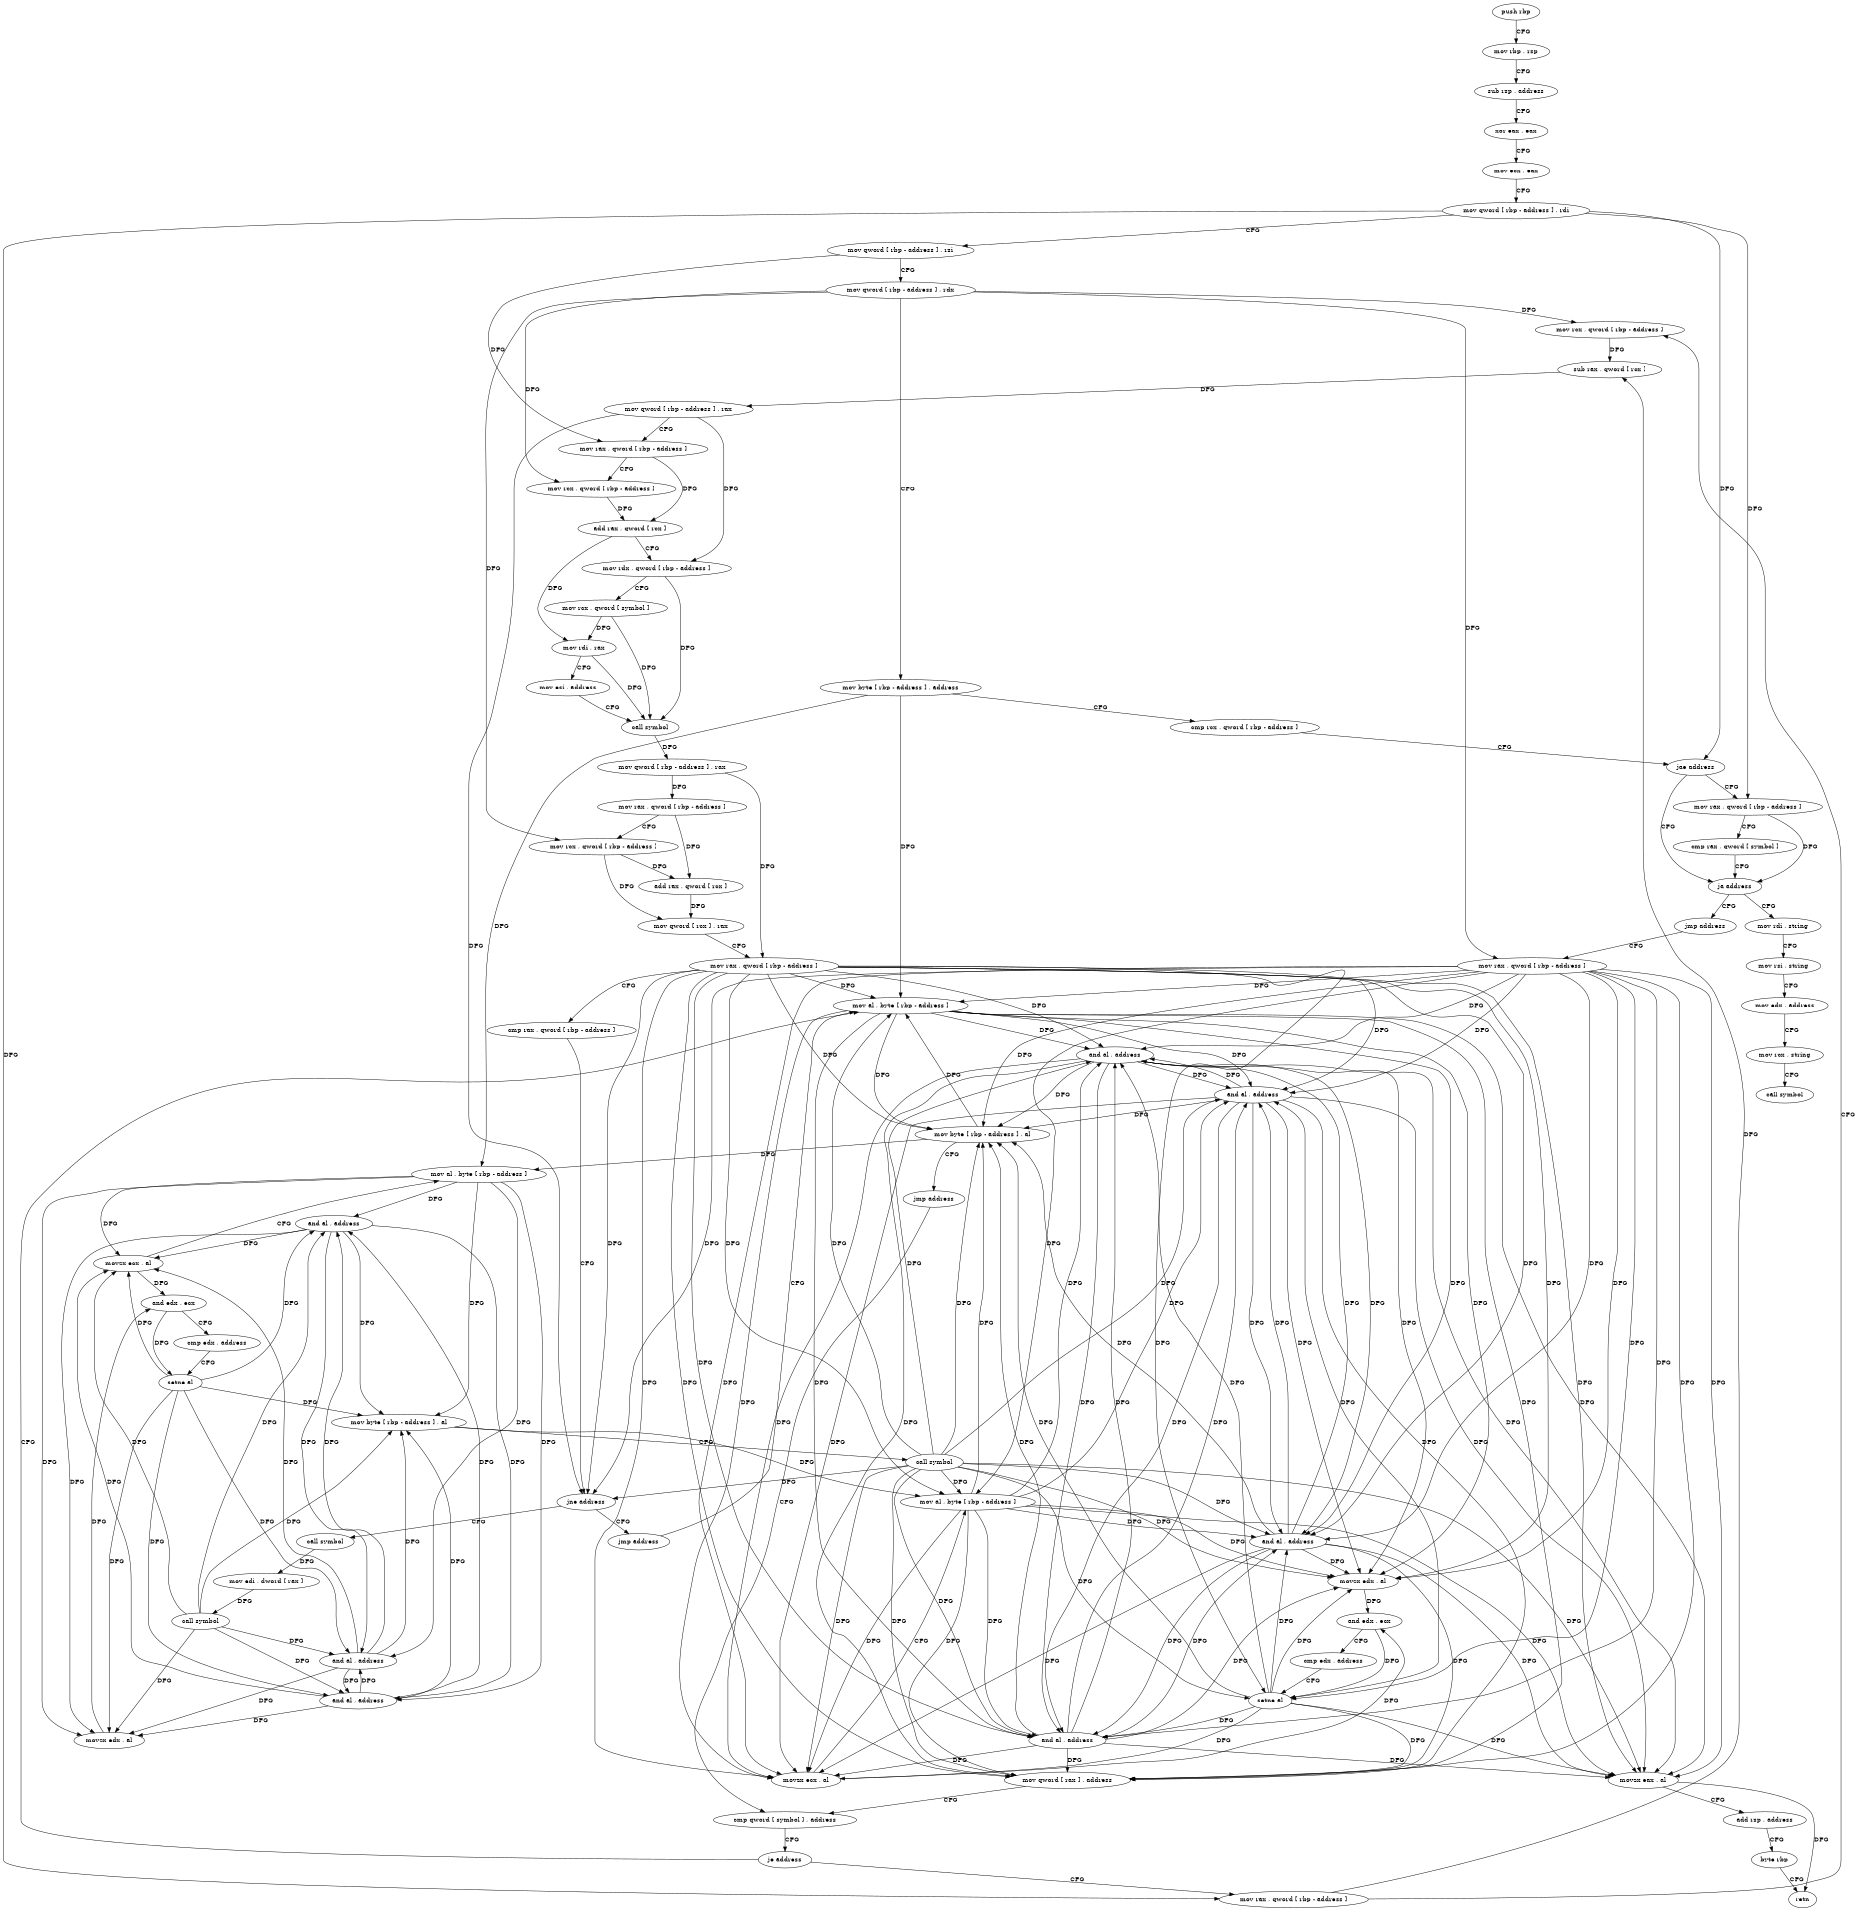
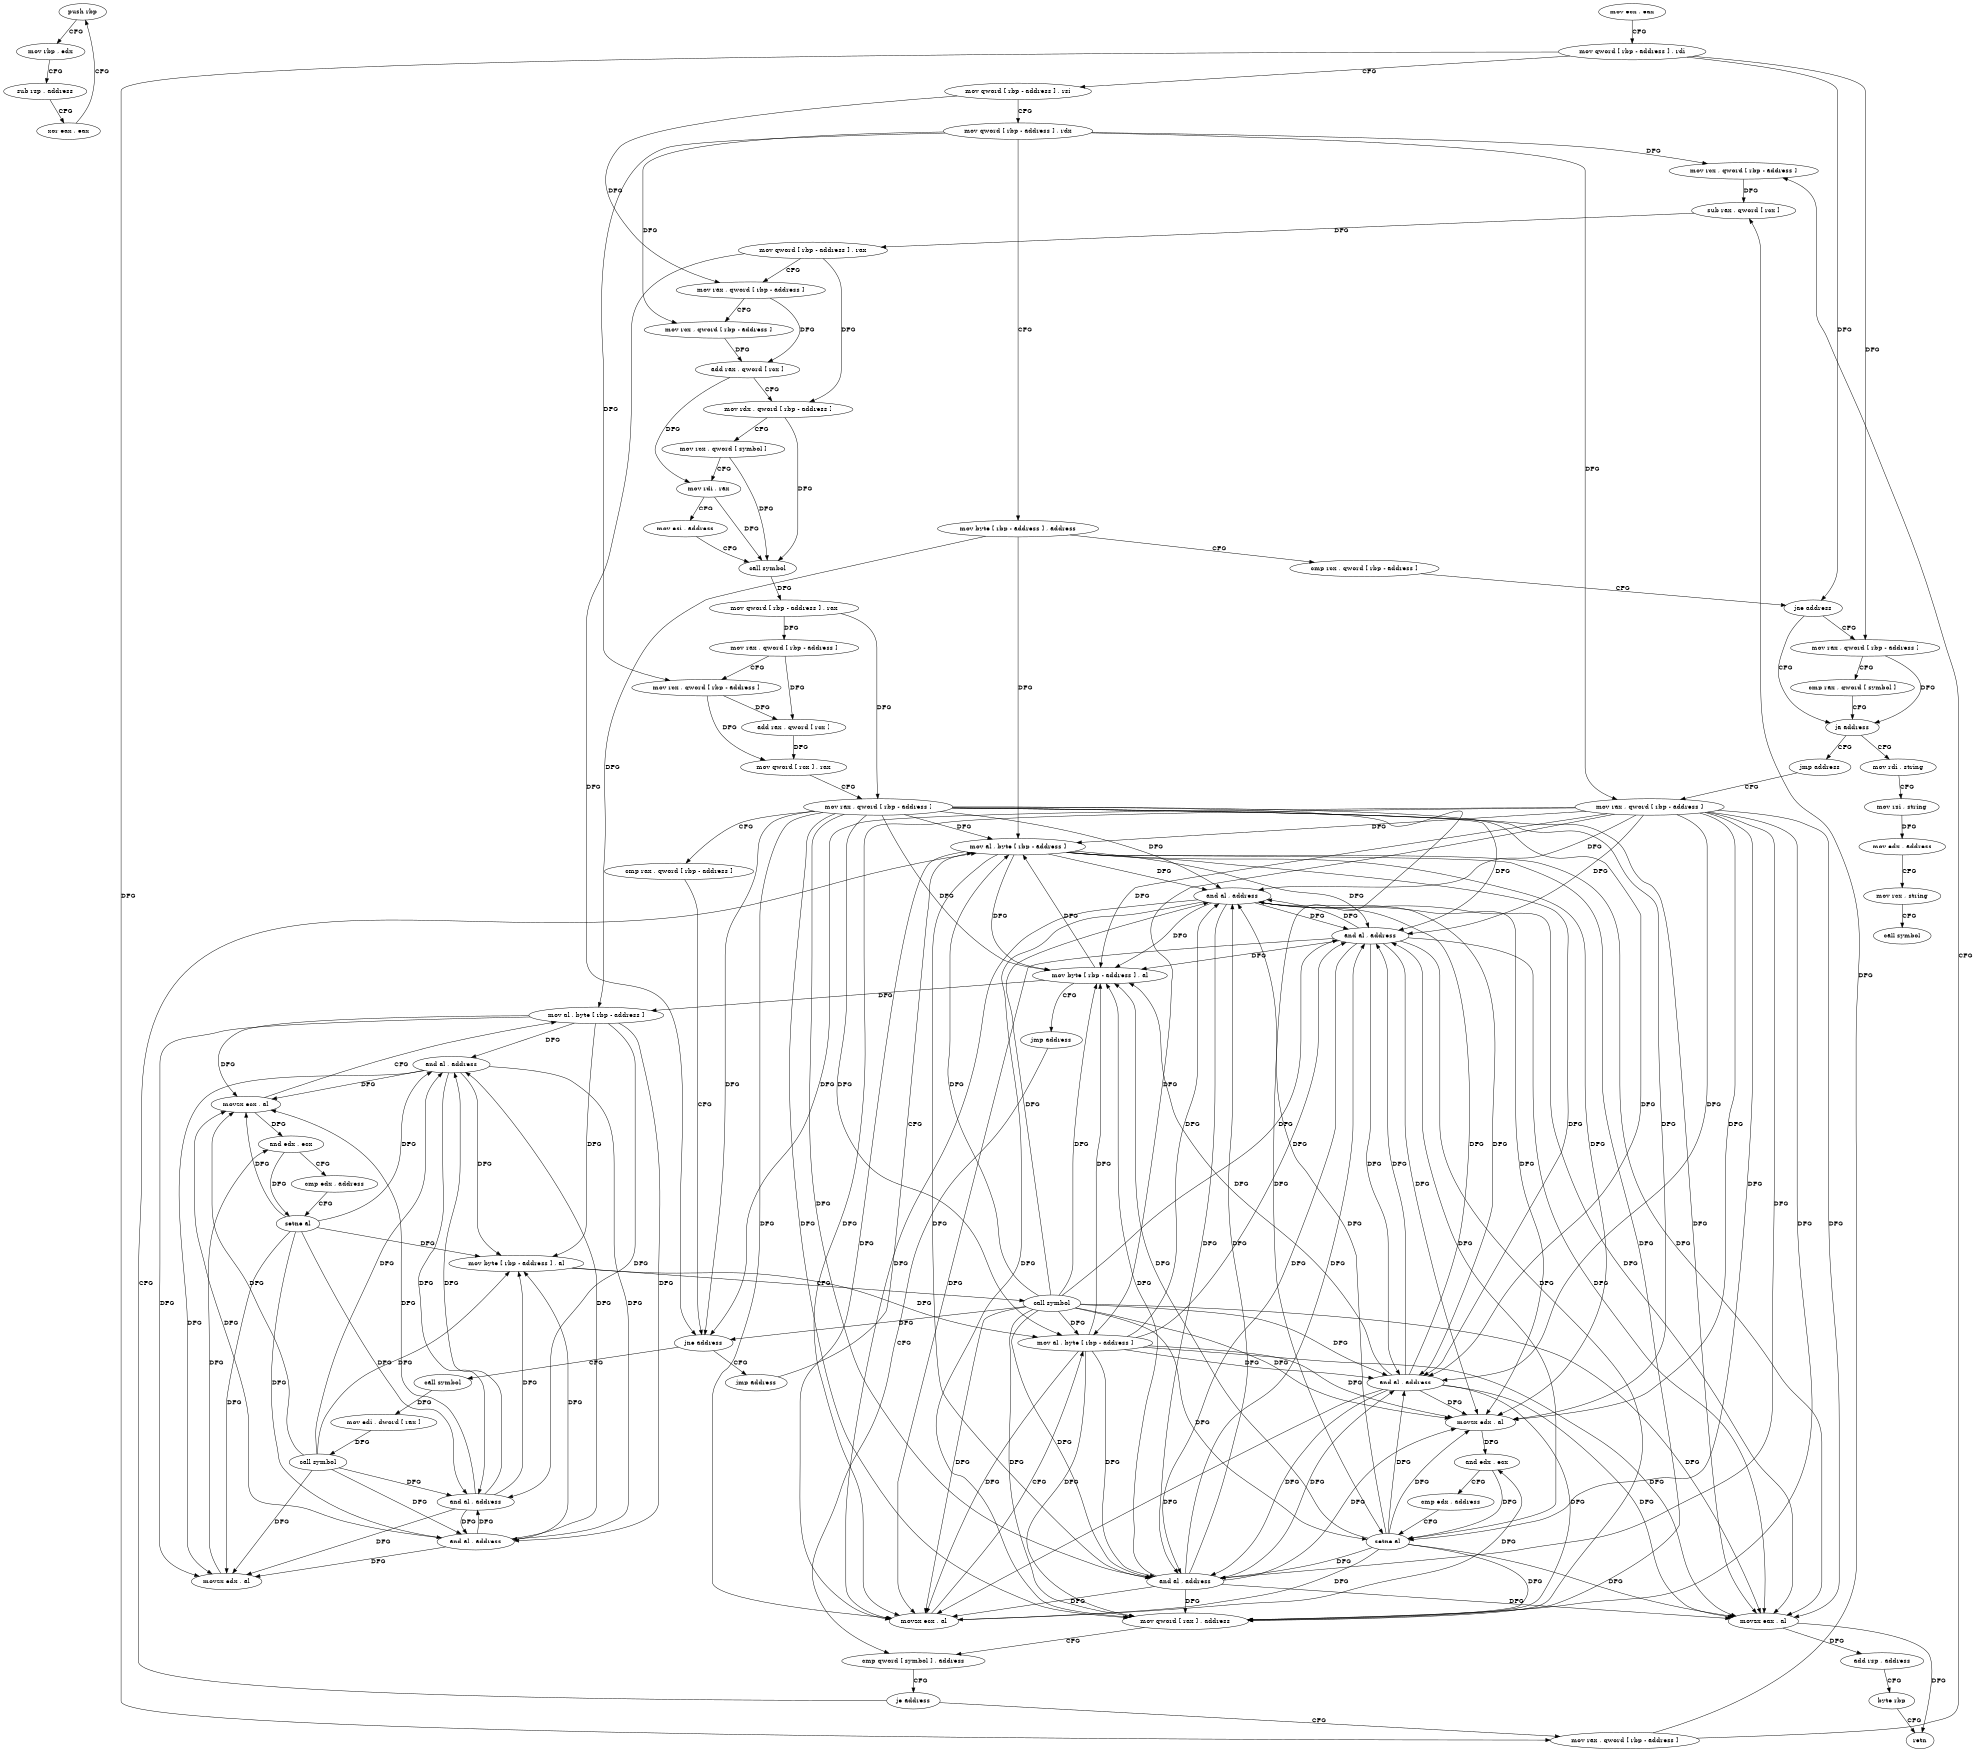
node "mov rbp , rsp": label "mov rbp , rsp" -> "mov rbp , edx"
edge "xor eax , eax" -> "mov ecx , eax": now "xor eax , eax" -> "push rbp"
edge "mov rcx , qword [ symbol ]" -> "mov rdi , rax": label "DFG" -> "CFG"
edge "mov rsi , string" -> "mov edx , address": label "CFG" -> "DFG"
edge "movzx eax , al" -> "add rsp , address": label "CFG" -> "DFG"
